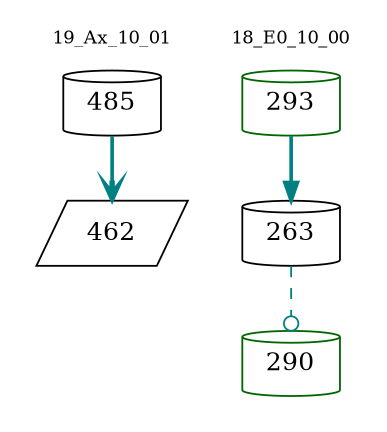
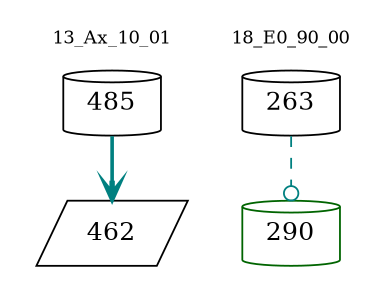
cluster "19_Ax_10_01": label "19_Ax_10_01" -> "13_Ax_10_01"
cluster "18_E0_10_00": label "18_E0_10_00" -> "18_E0_90_00"
node "293": removed
